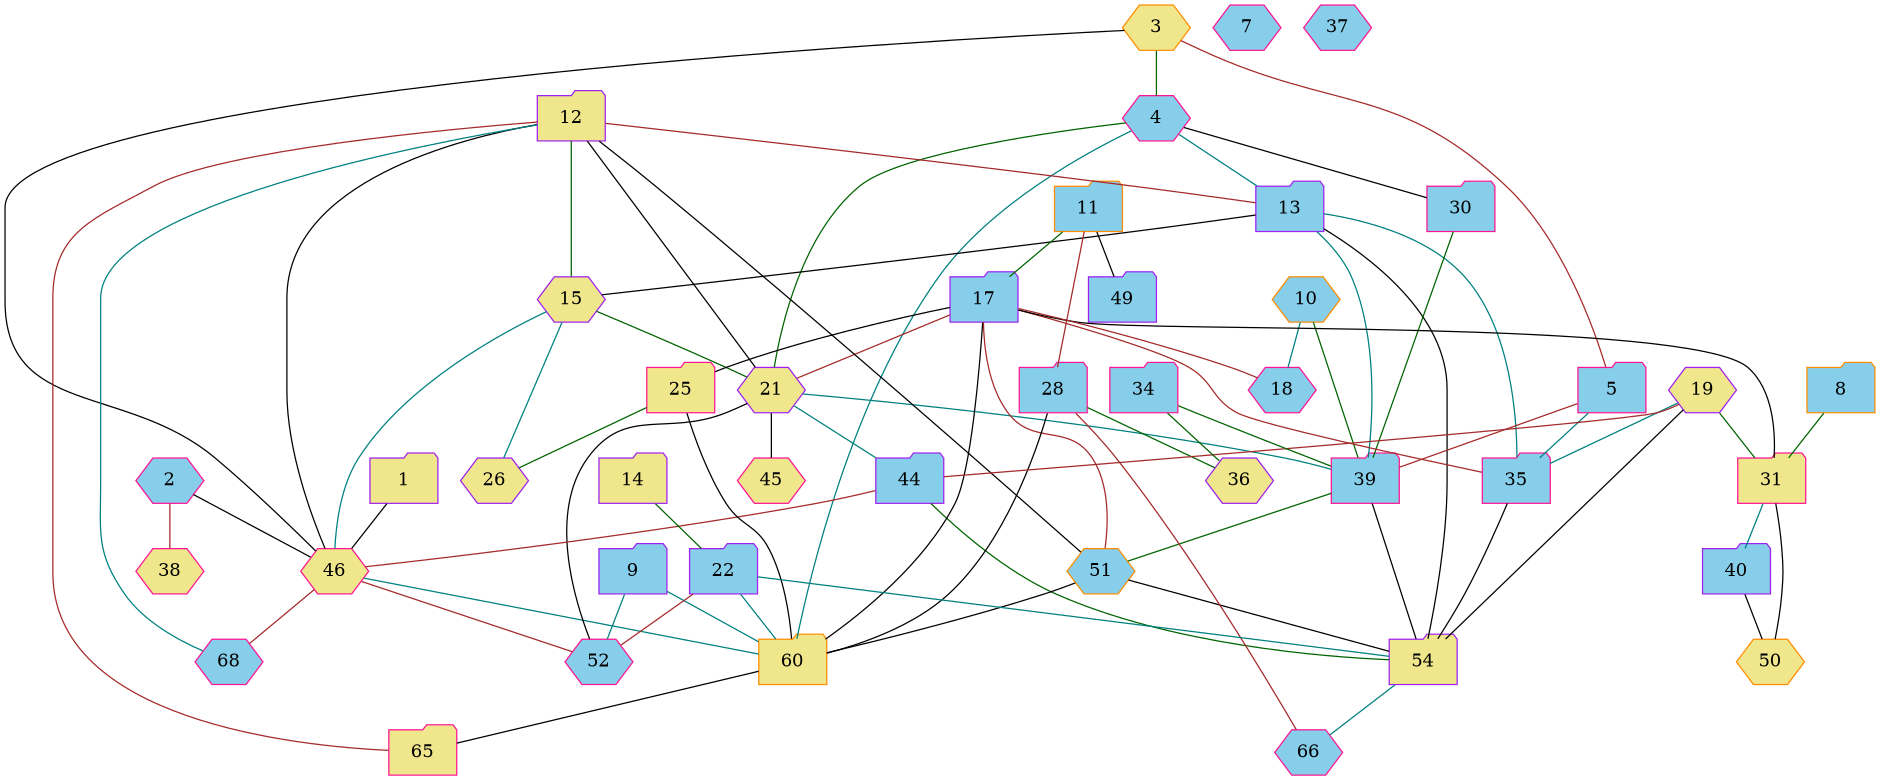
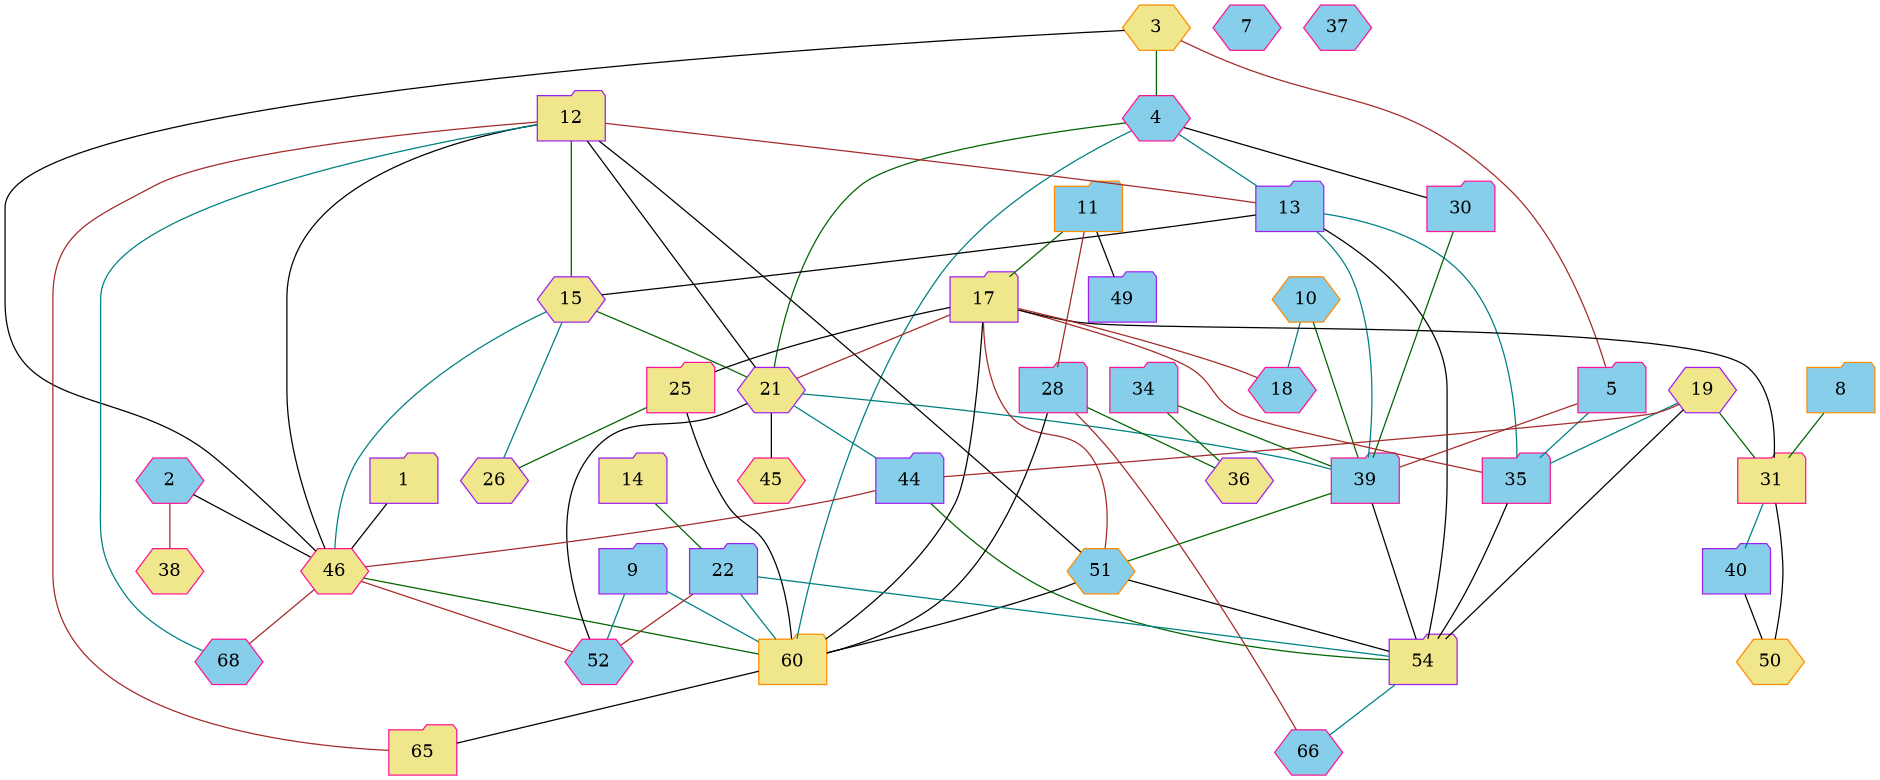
node "17": fillcolor skyblue -> khaki
edge "46" -- "60": color teal -> darkgreen
